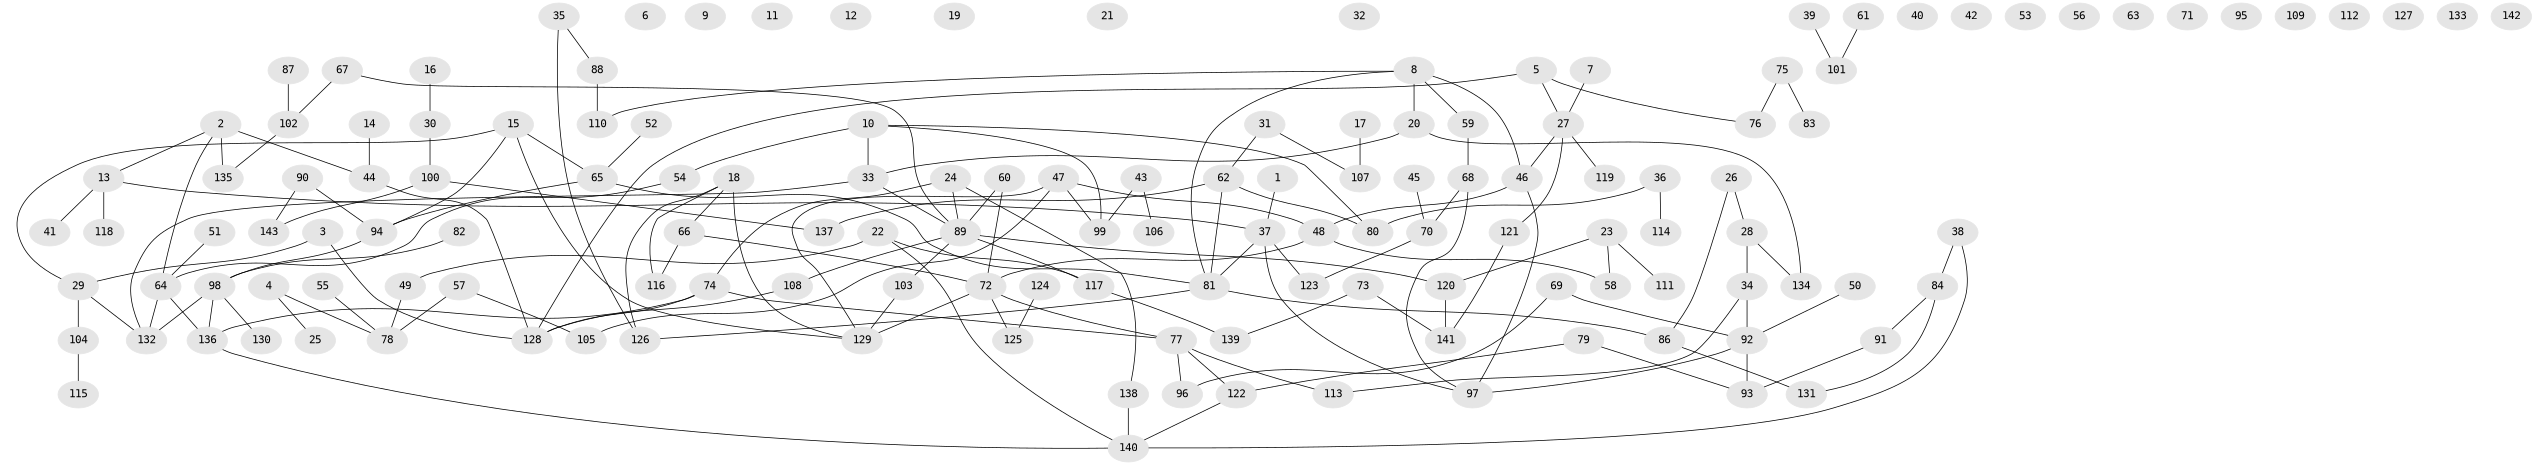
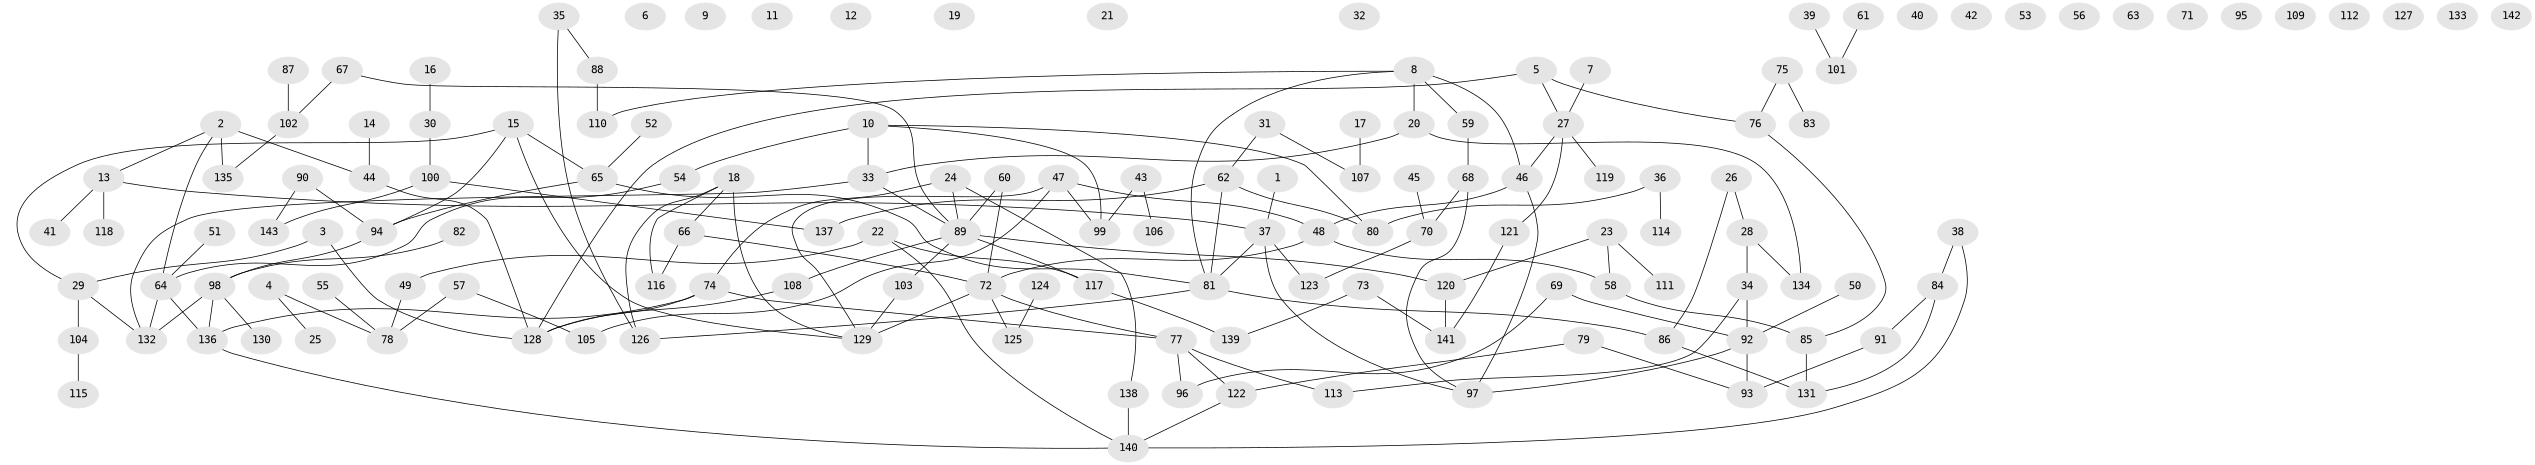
node "85": added
